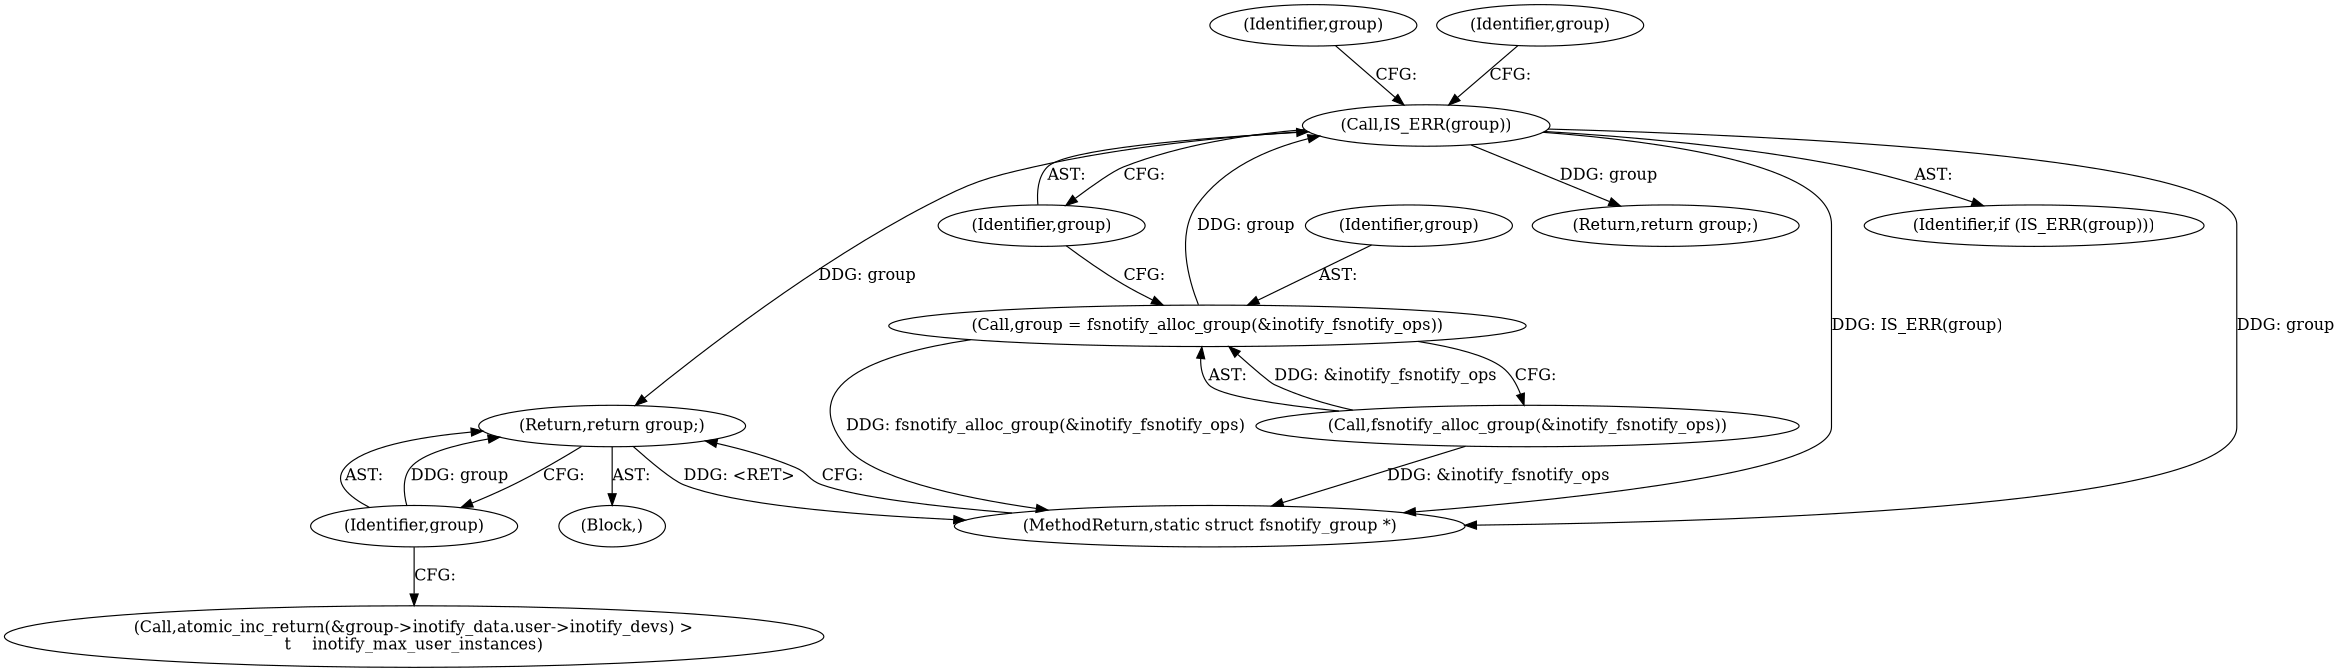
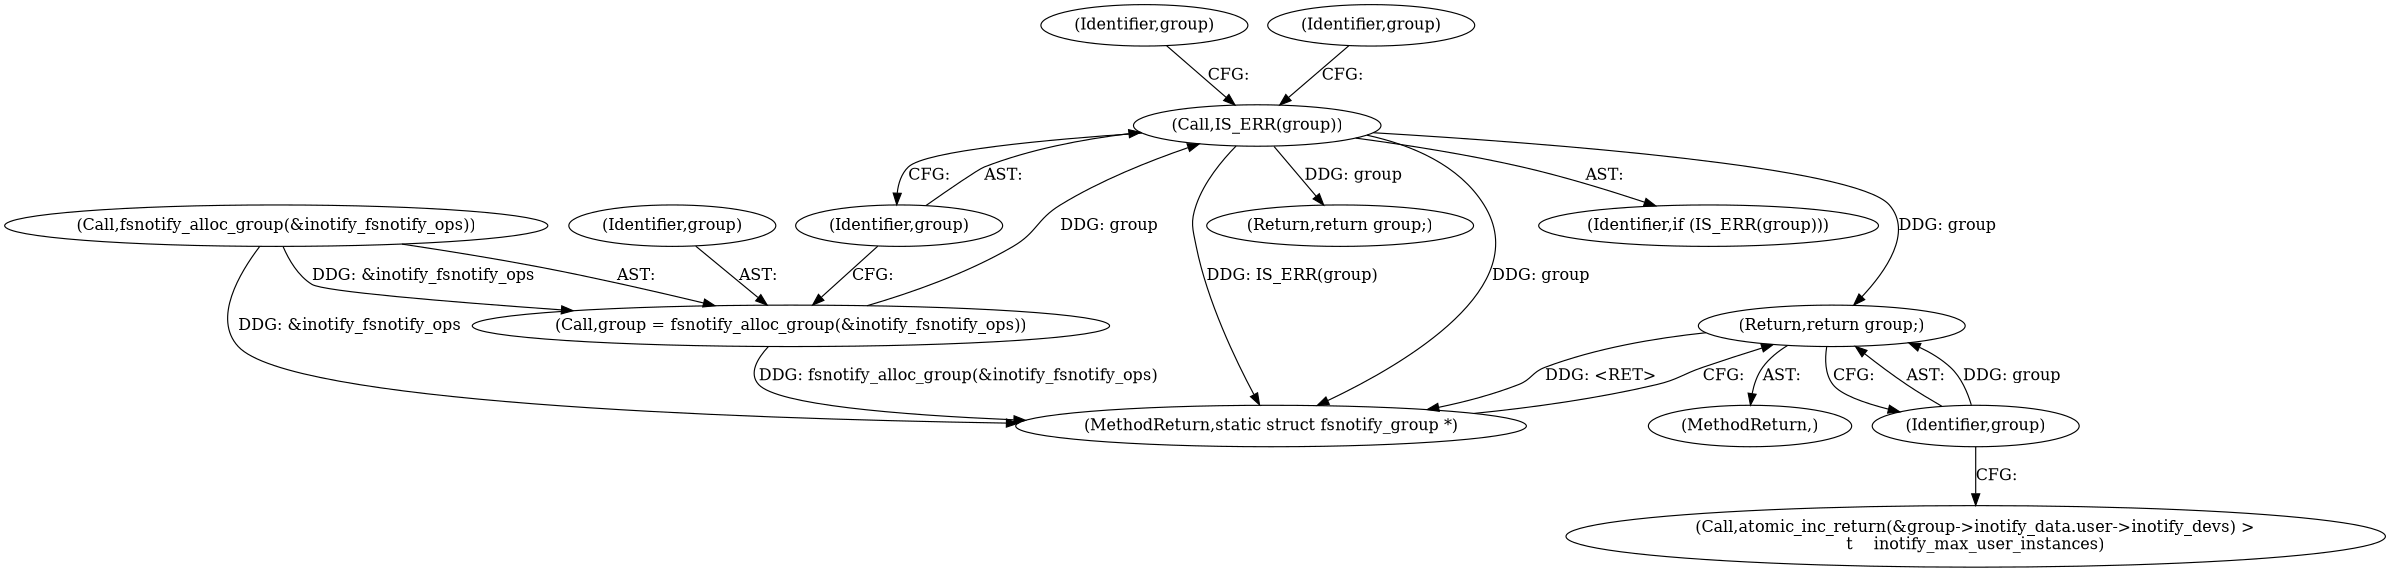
edge "(Call,group = fsnotify_alloc_group(&inotify_fsnotify_ops))" -> "(Call,fsnotify_alloc_group(&inotify_fsnotify_ops))": removed, label "CFG:"
node "(Block,)": label "(Block,)" -> "(MethodReturn,)"
